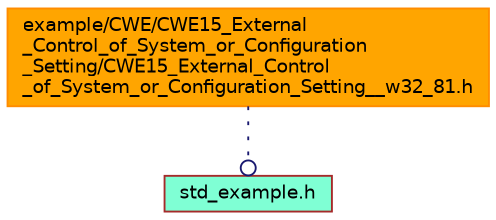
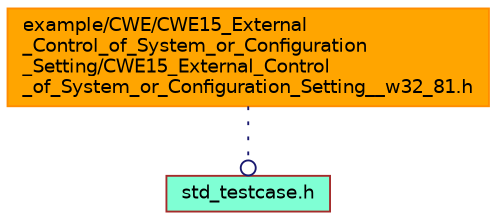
node "std_example.h": label "std_example.h" -> "std_testcase.h"
